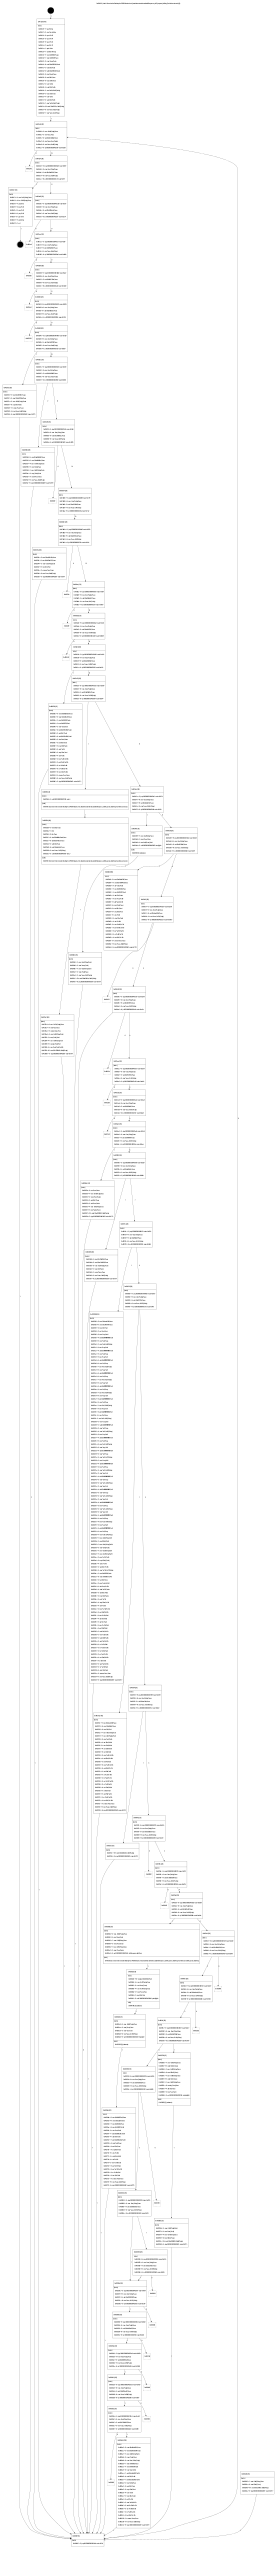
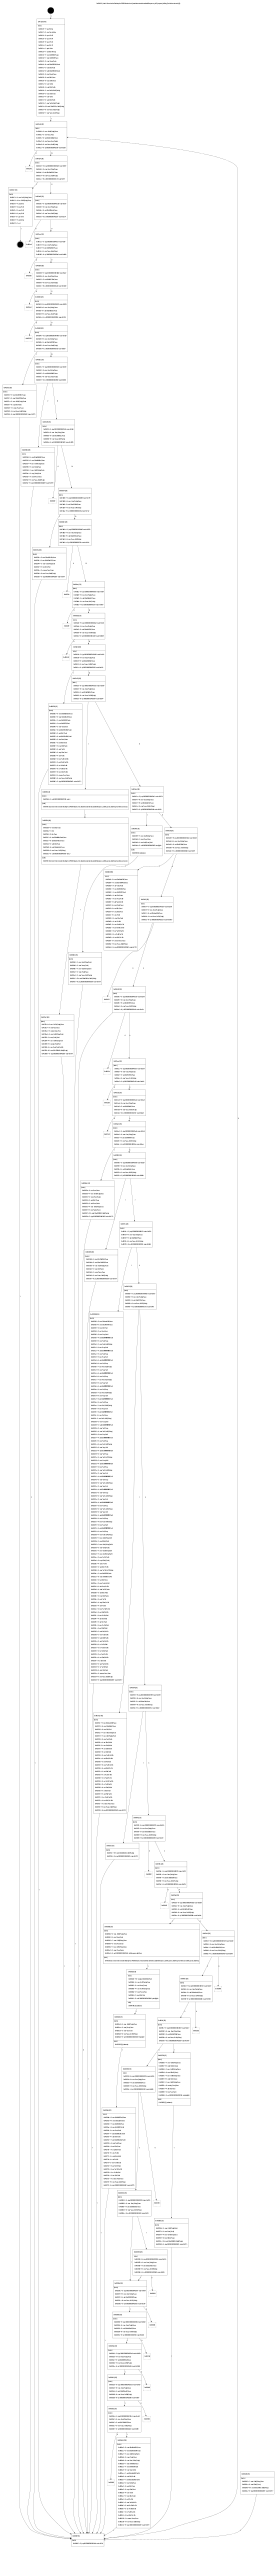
edge "0x401d94 [28]" -> "0x40233a [30]": added, label "1"
